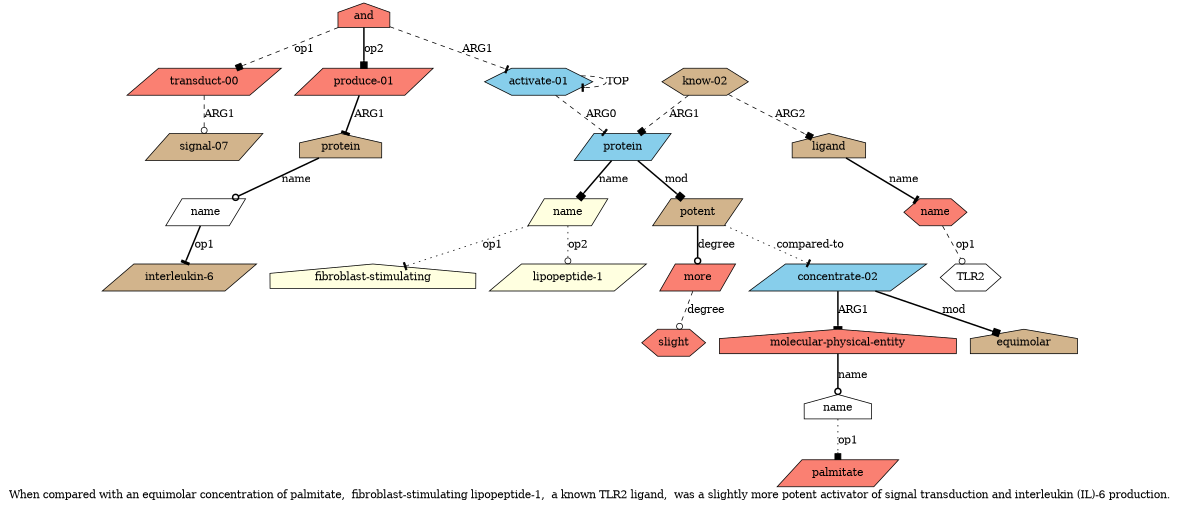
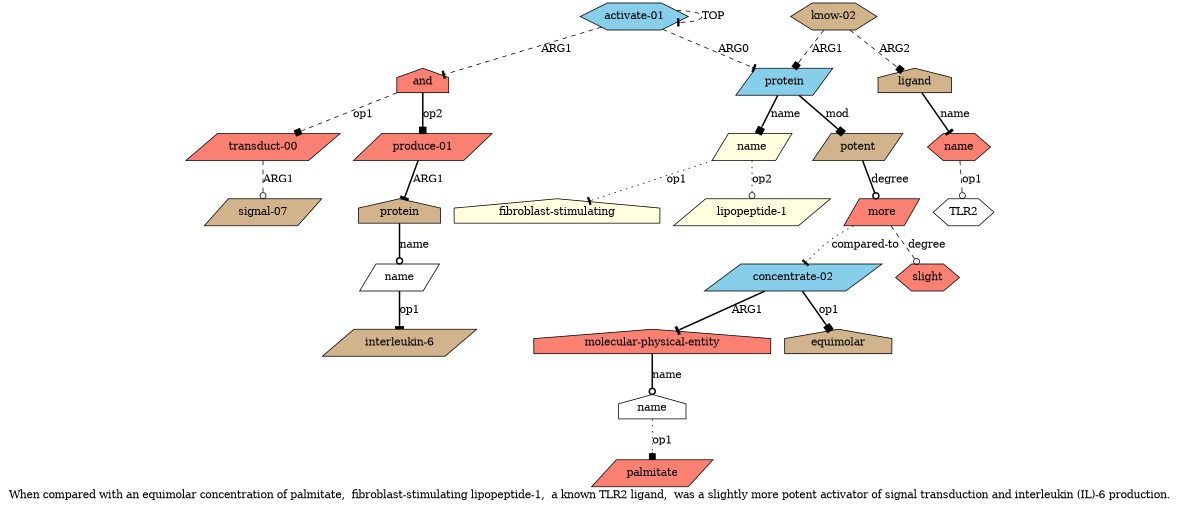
edge "and" -> "activate-01": reversed
edge "potent" -> "concentrate-02": now "more" -> "concentrate-02"
edge "concentrate-02" -> "equimolar": label "mod" -> "op1"
